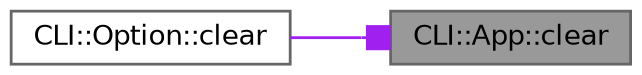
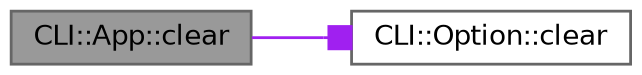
edge "CLI::Option::clear" -> "CLI::App::clear": reversed
